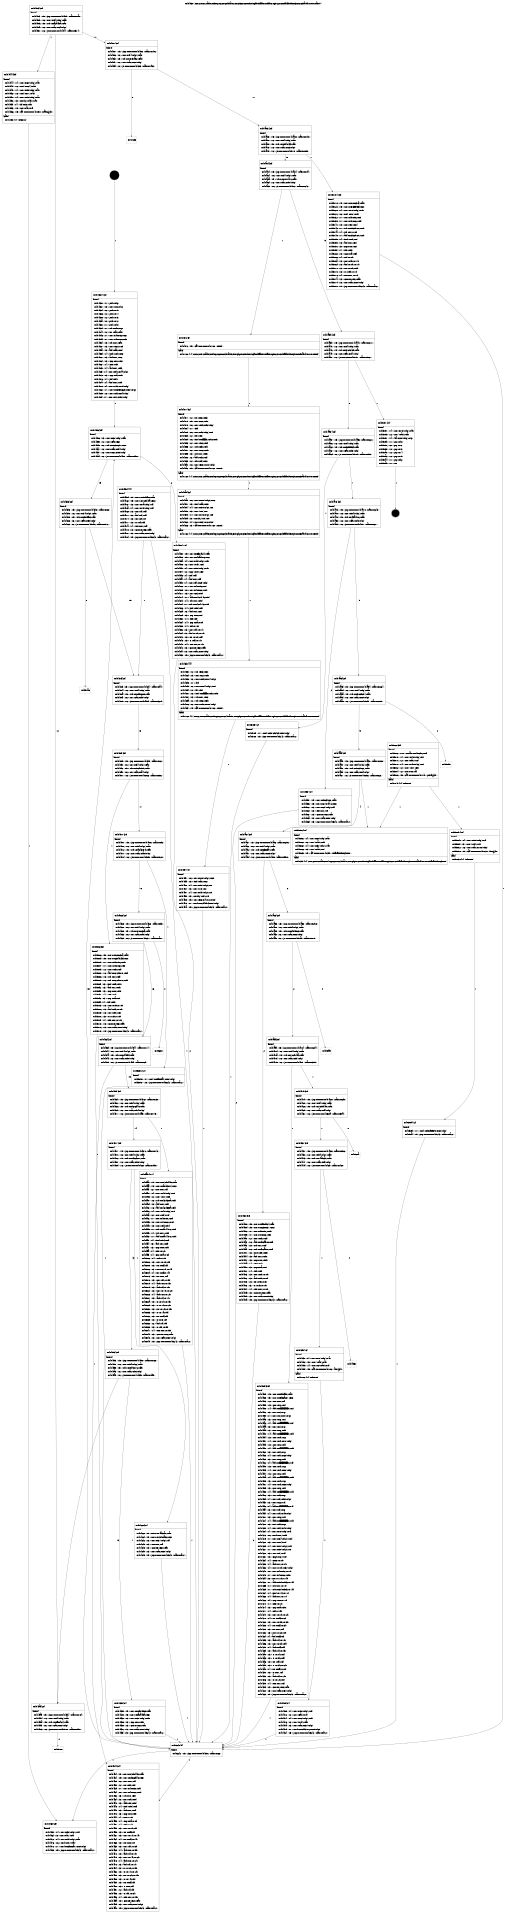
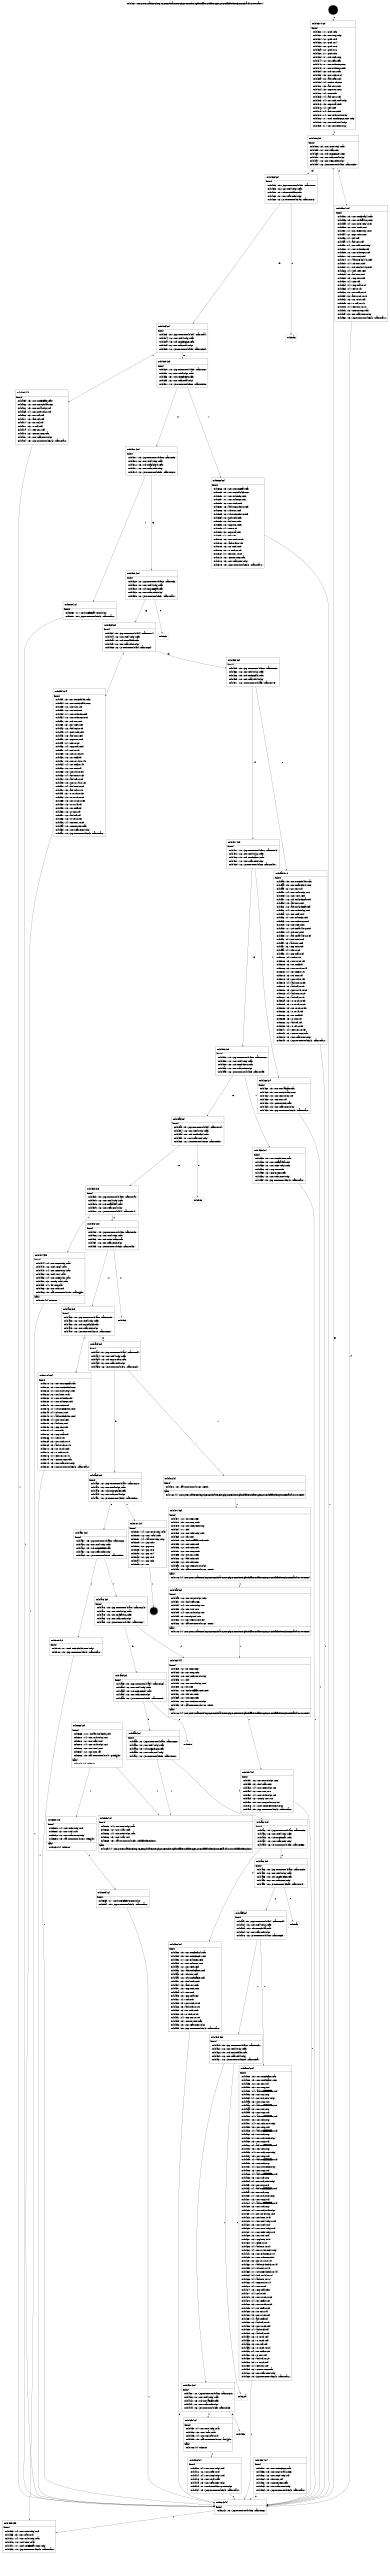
edge "0x404b5d [44]" -> "0x4048cf [28]": reversed
edge "0x404a73 [28]" -> "0x404e57 [27]": now "0x404a73 [28]" -> "0x404ecb [44]"
edge "0x4049cb [28]" -> "0x4049af [28]": reversed
edge "0x405242 [5]" -> "0x404f1f [134]": reversed
